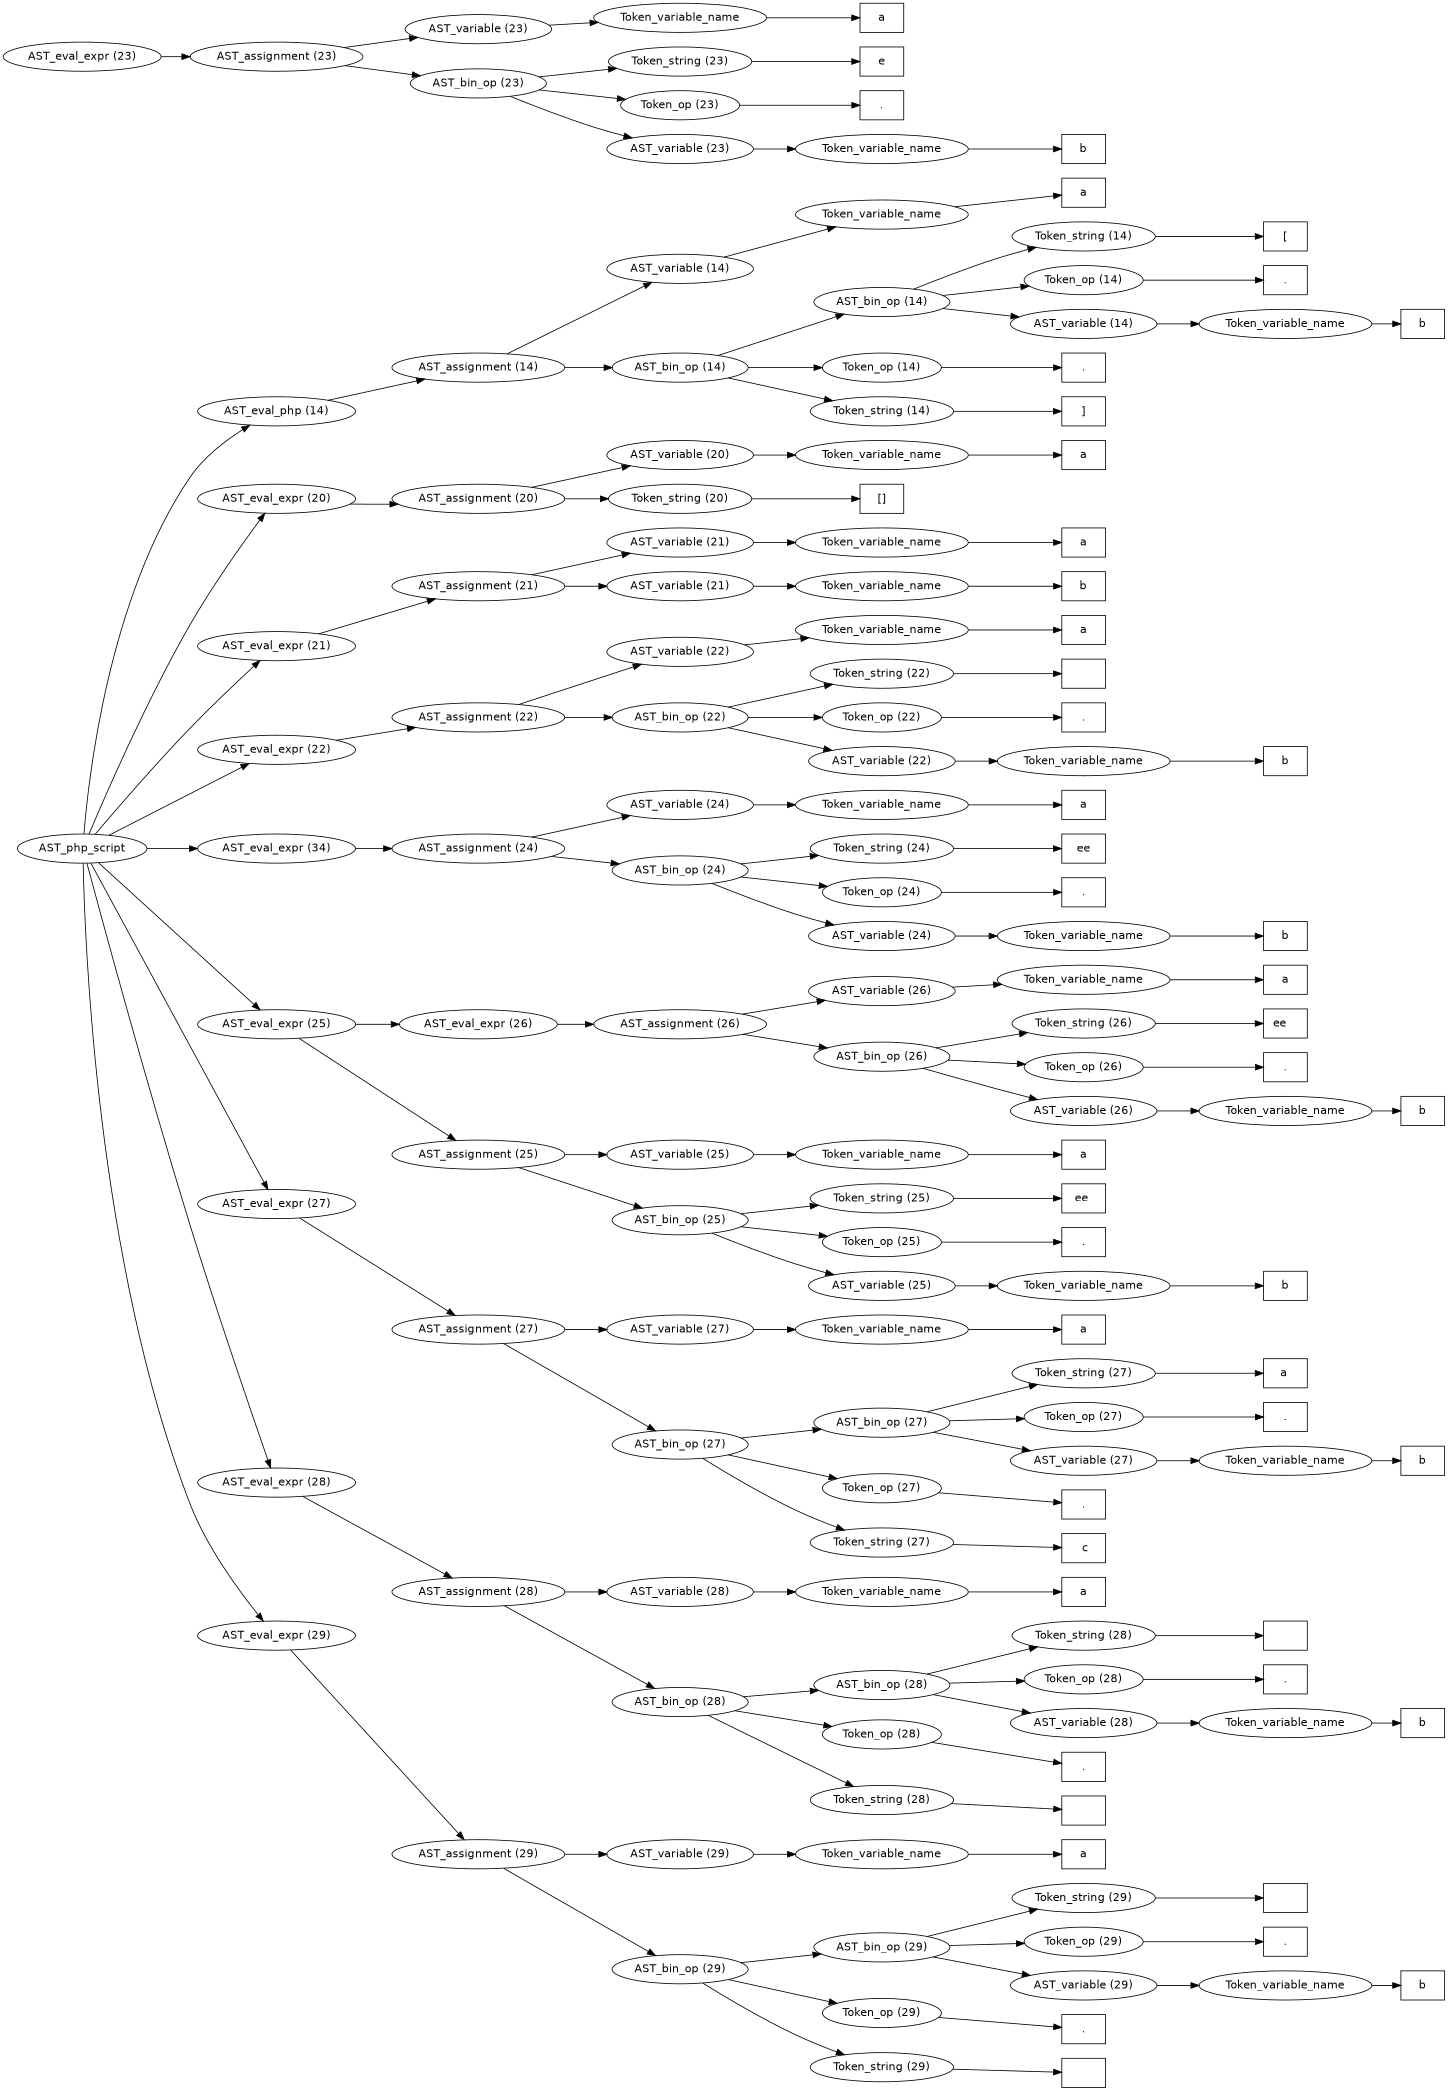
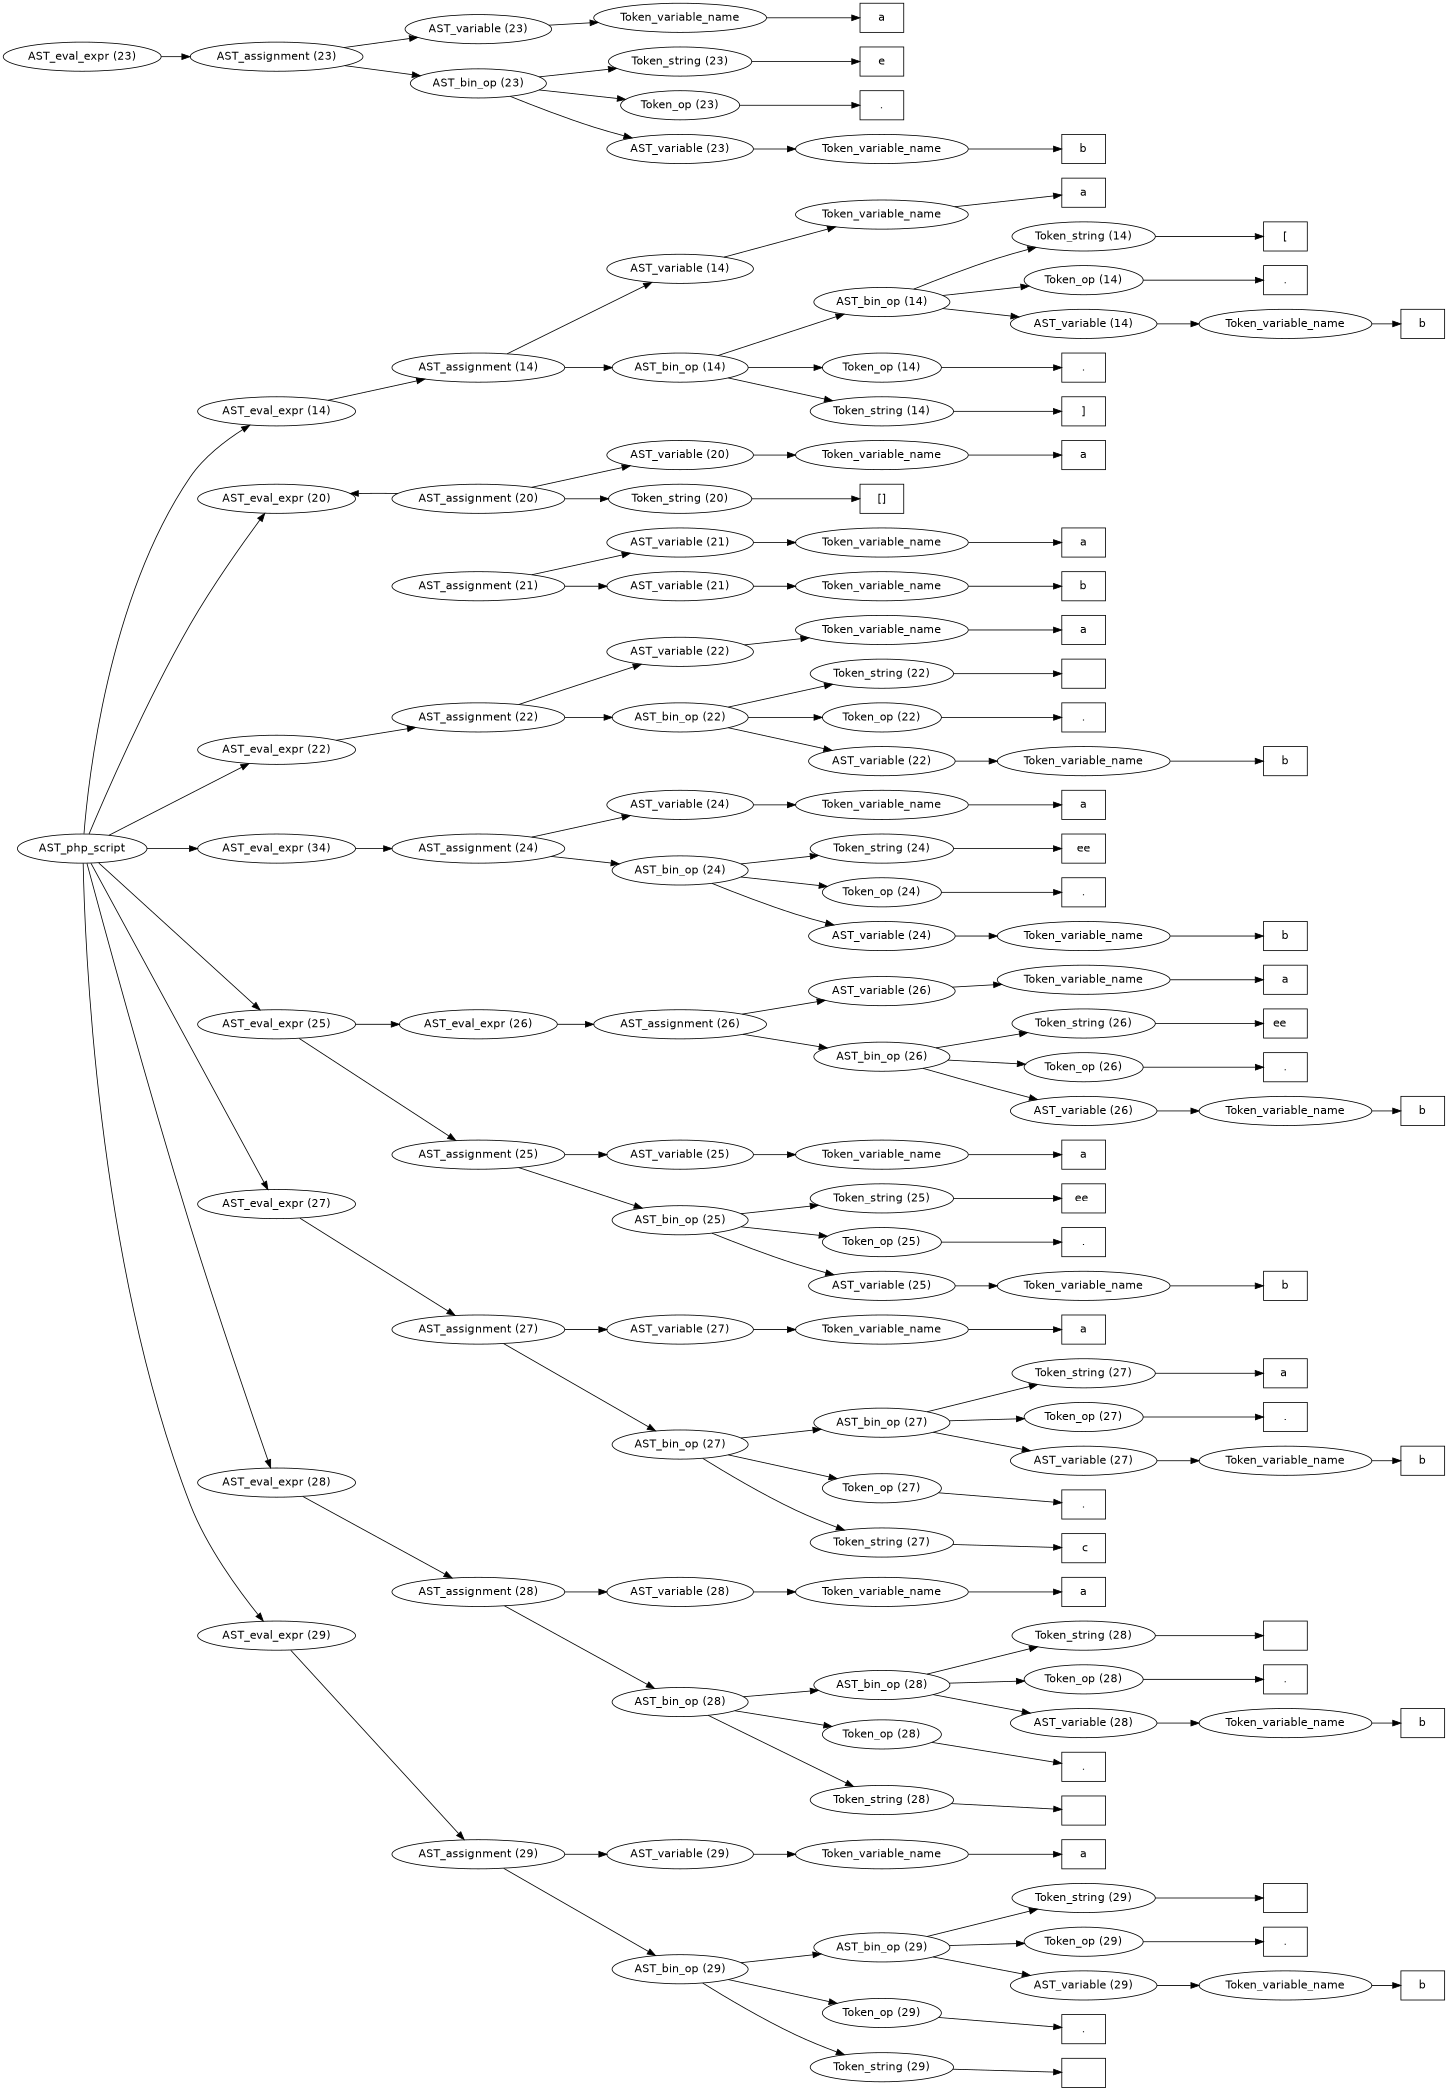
node "AST_eval_php (14)": label "AST_eval_php (14)" -> "AST_eval_expr (14)"
edge "AST_eval_expr (20)" -> "AST_assignment (20)": reversed
node "AST_eval_expr (21)": removed
